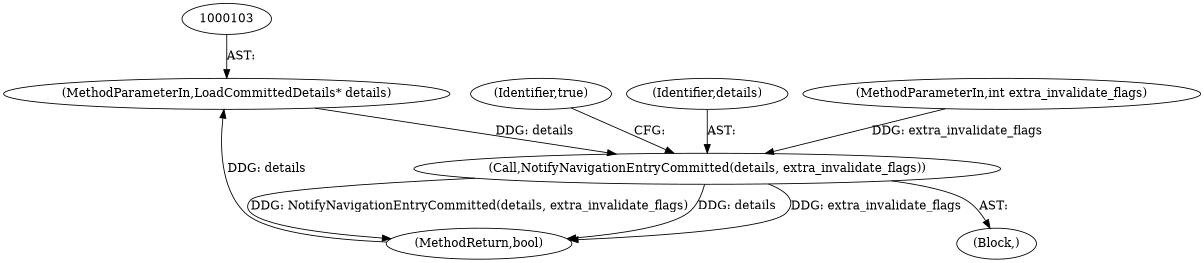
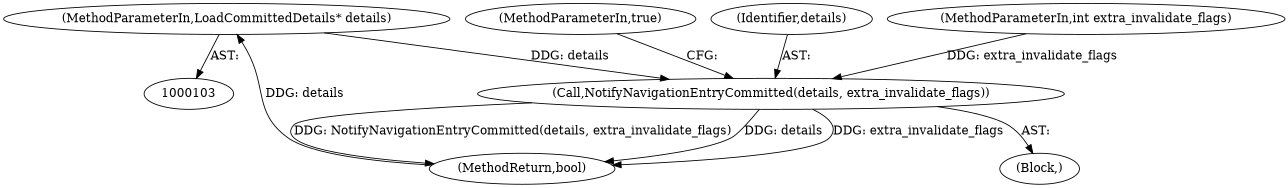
edge "1000103" -> "(MethodParameterIn,LoadCommittedDetails* details)": reversed
node "(Identifier,true)": label "(Identifier,true)" -> "(MethodParameterIn,true)"
